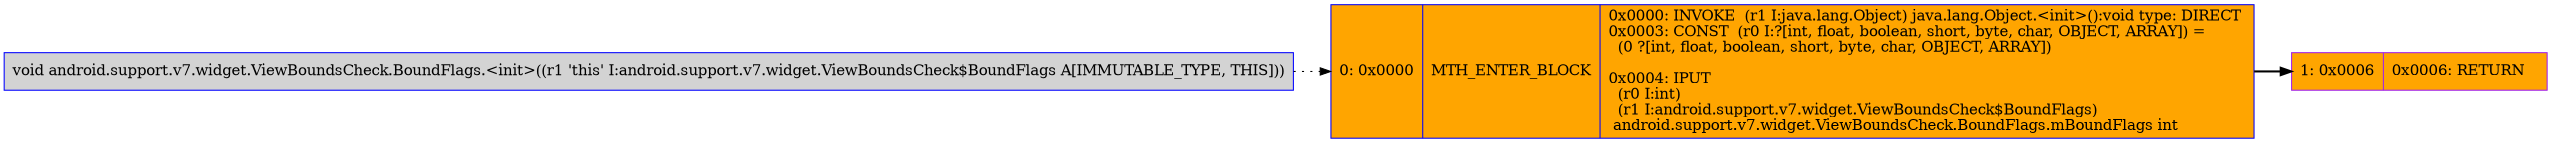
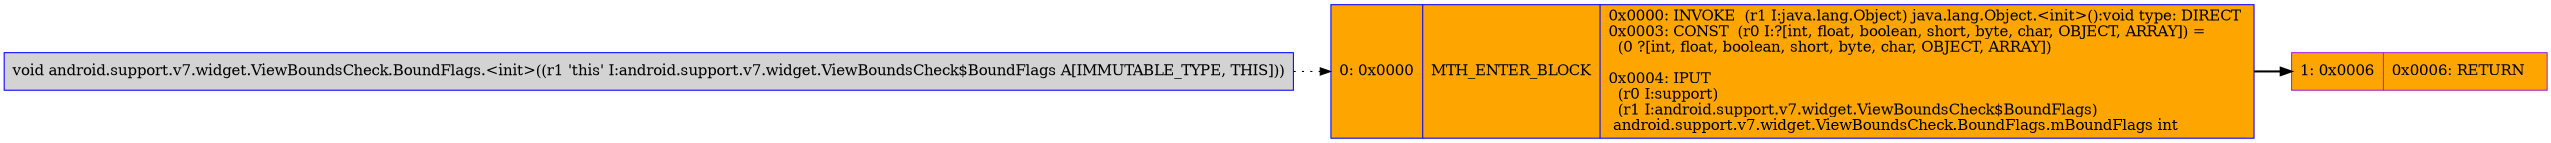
node "0: 0x0000": text "(r0 I:int)" -> "(r0 I:support)"
